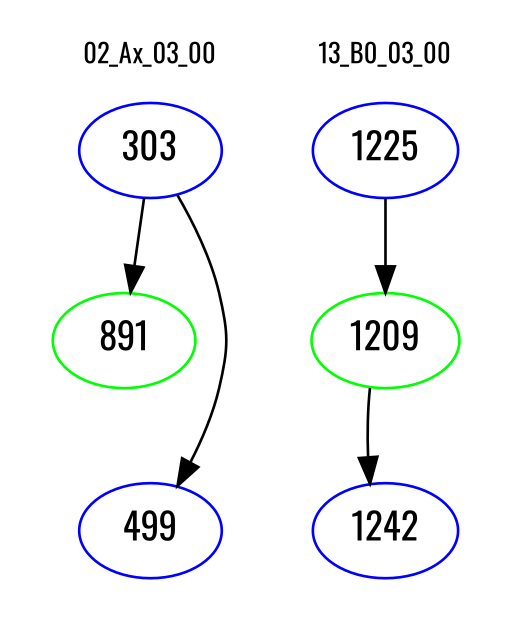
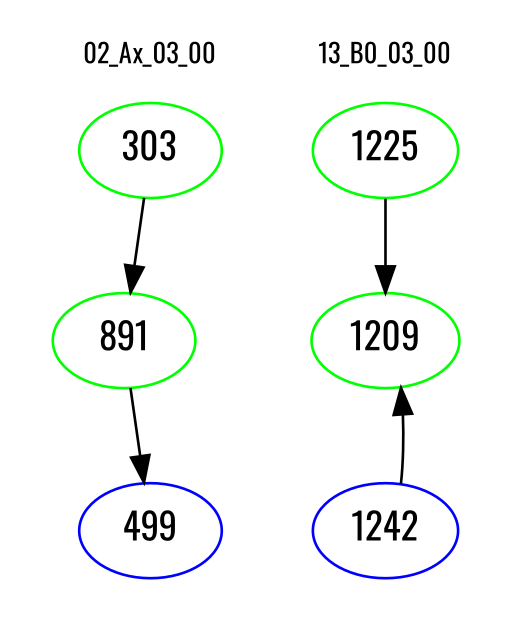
node "303": color blue -> green
node "1225": color blue -> green
edge "303" -> "499": now "891" -> "499"
edge "1209" -> "1242": reversed
